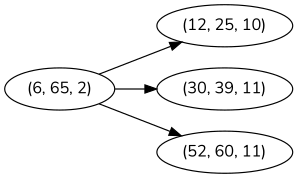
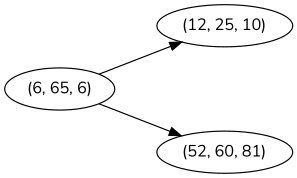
node "(6, 65, 2)": label "(6, 65, 2)" -> "(6, 65, 6)"
node "(30, 39, 11)": removed
node "(52, 60, 11)": label "(52, 60, 11)" -> "(52, 60, 81)"
